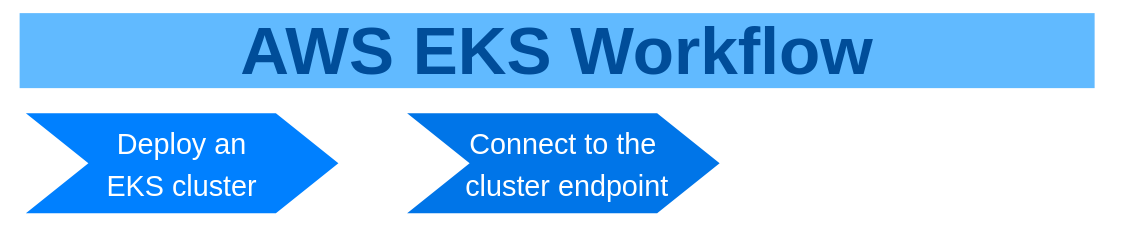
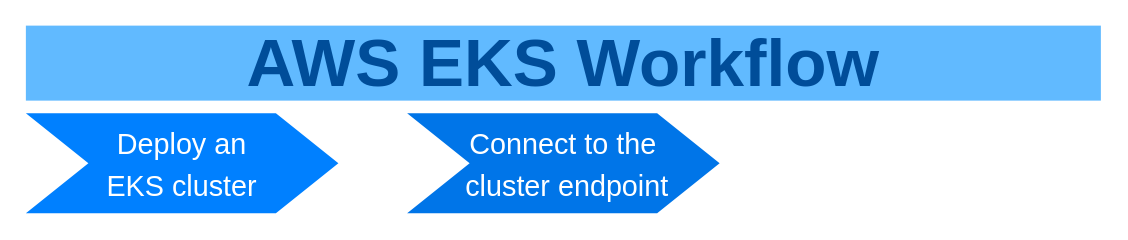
node "AWS EKS Workflow": moved (557, 51) -> (563, 63)
